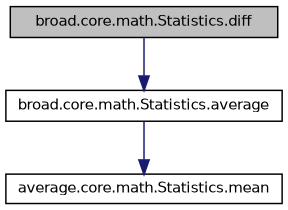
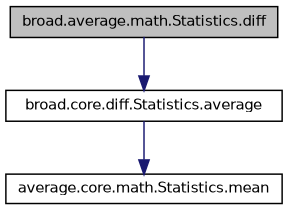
node "broad.core.math.Statistics.diff": label "broad.core.math.Statistics.diff" -> "broad.average.math.Statistics.diff"
node "broad.core.math.Statistics.average": label "broad.core.math.Statistics.average" -> "broad.core.diff.Statistics.average"
